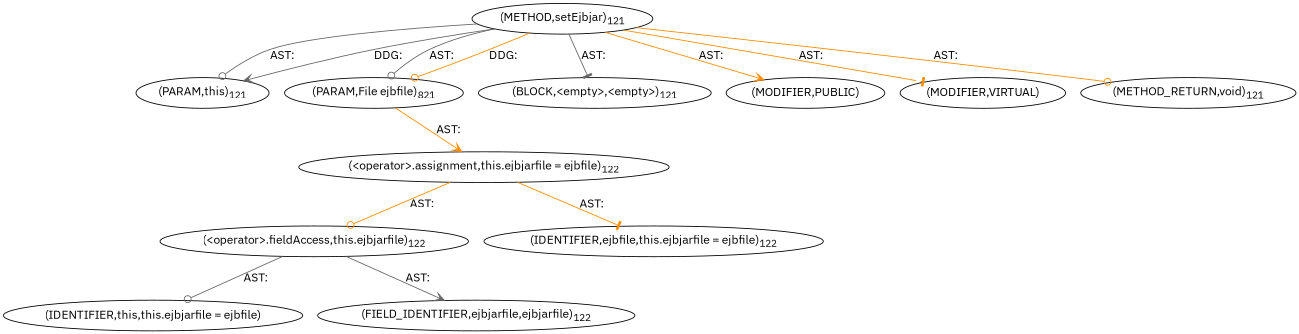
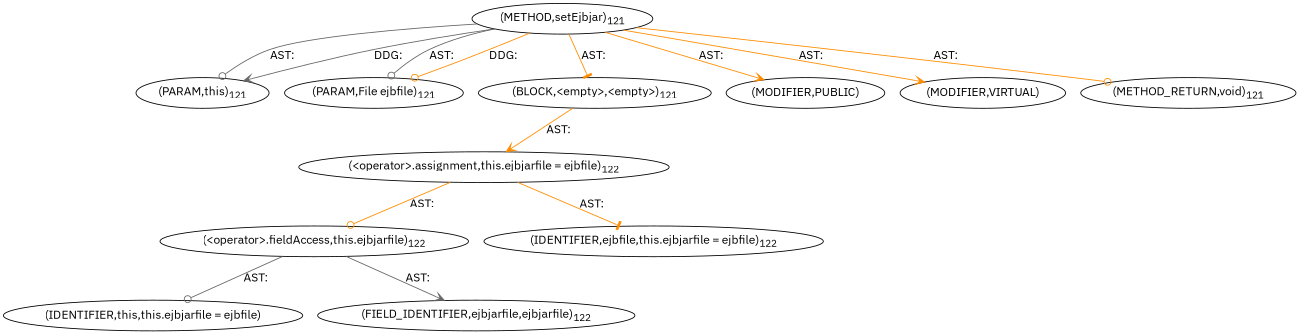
edge "(METHOD,setEjbjar)" -> "(BLOCK,<empty>,<empty>)": color gray40 -> darkorange
edge "(METHOD,setEjbjar)" -> "(MODIFIER,VIRTUAL)": arrowhead tee -> vee
node "(PARAM,File ejbfile)": text "821" -> "121"
edge "(PARAM,File ejbfile)" -> "(<operator>.assignment,this.ejbjarfile = ejbfile)": now "(BLOCK,<empty>,<empty>)" -> "(<operator>.assignment,this.ejbjarfile = ejbfile)"
